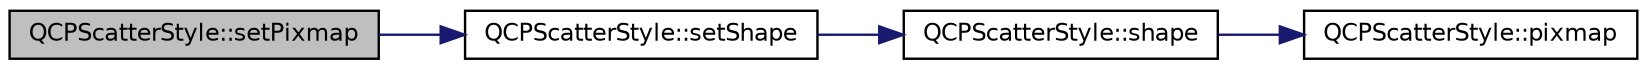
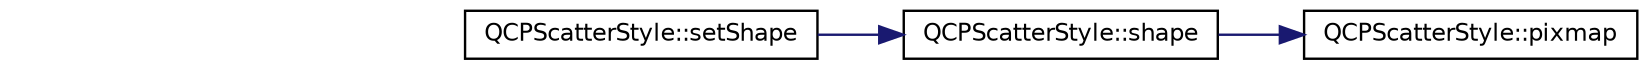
node "QCPScatterStyle::setPixmap": removed
